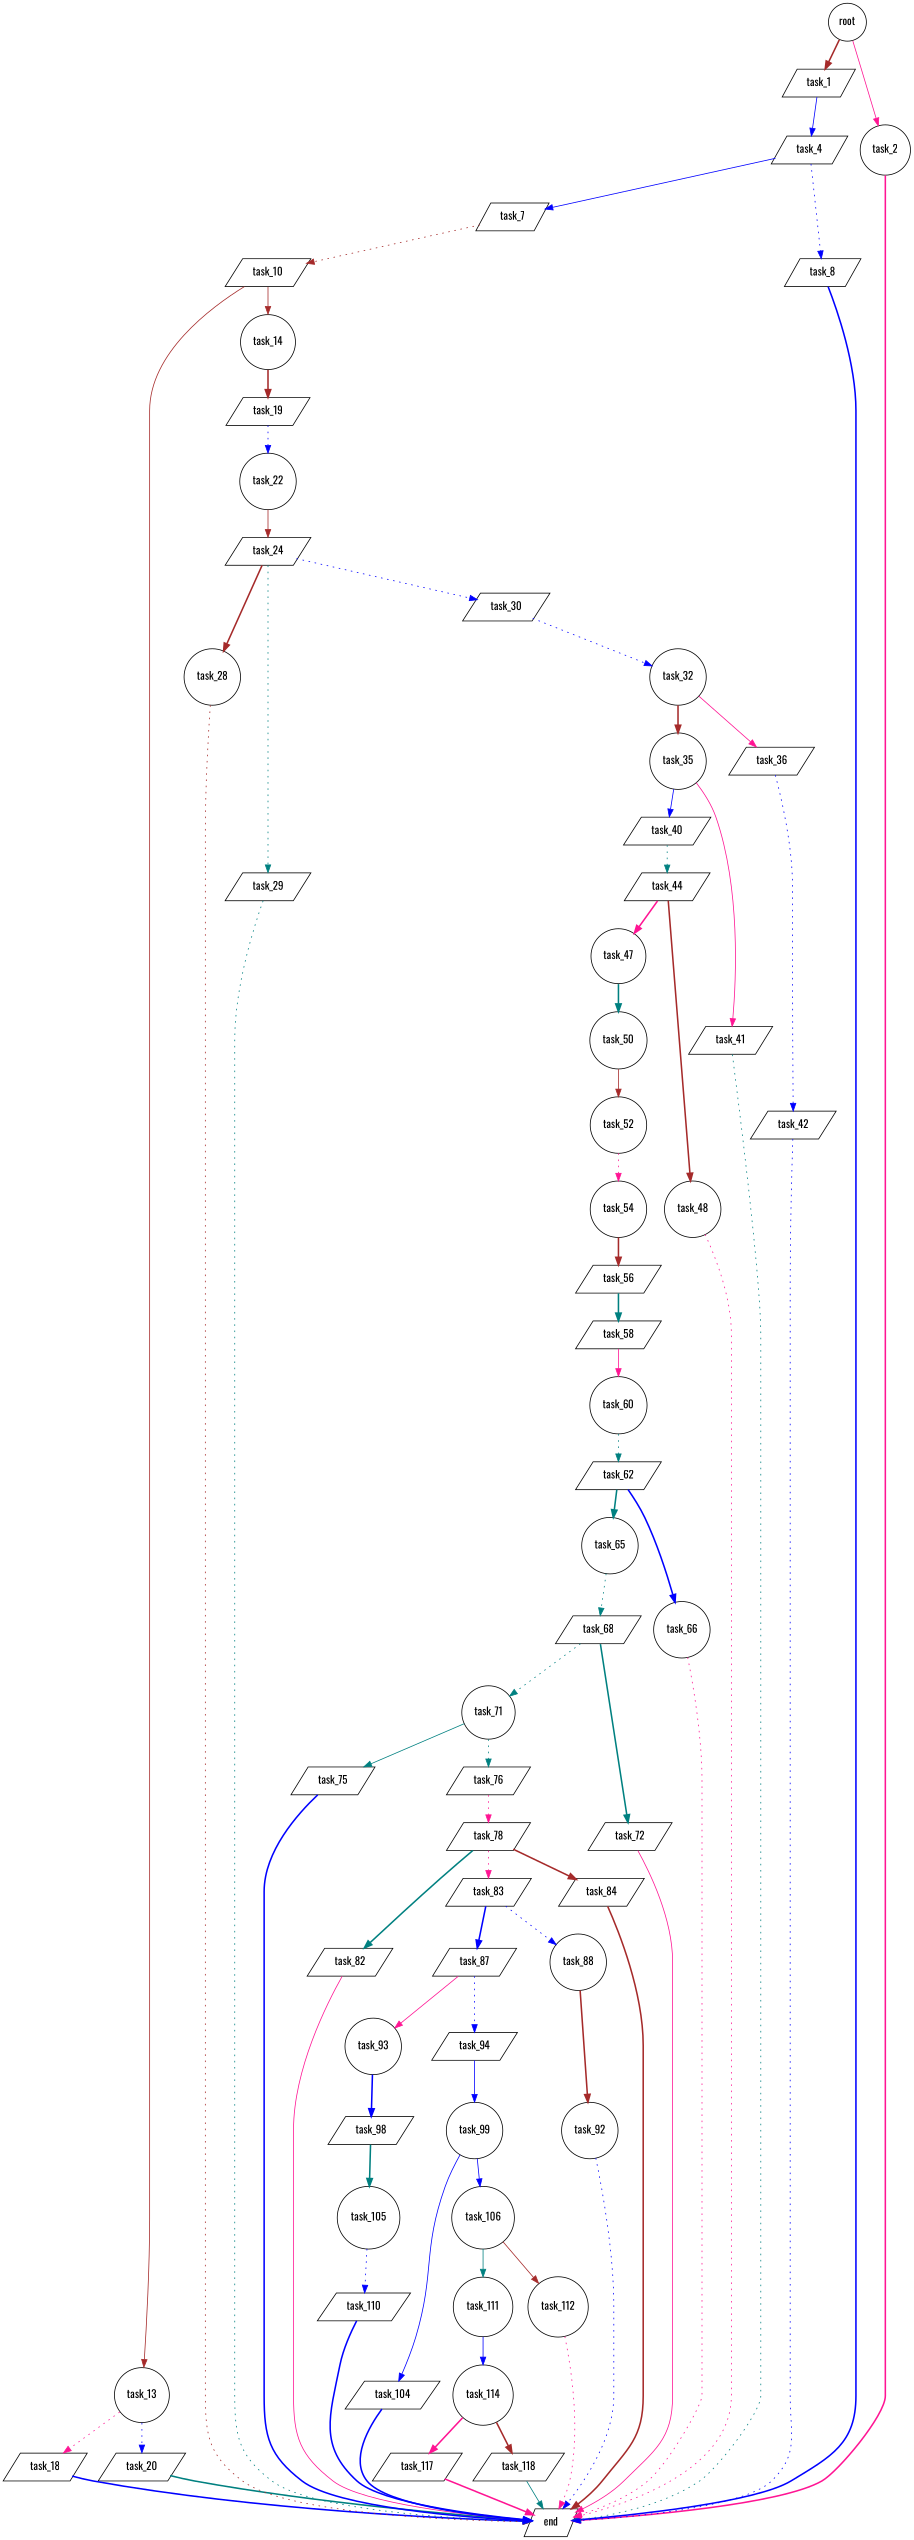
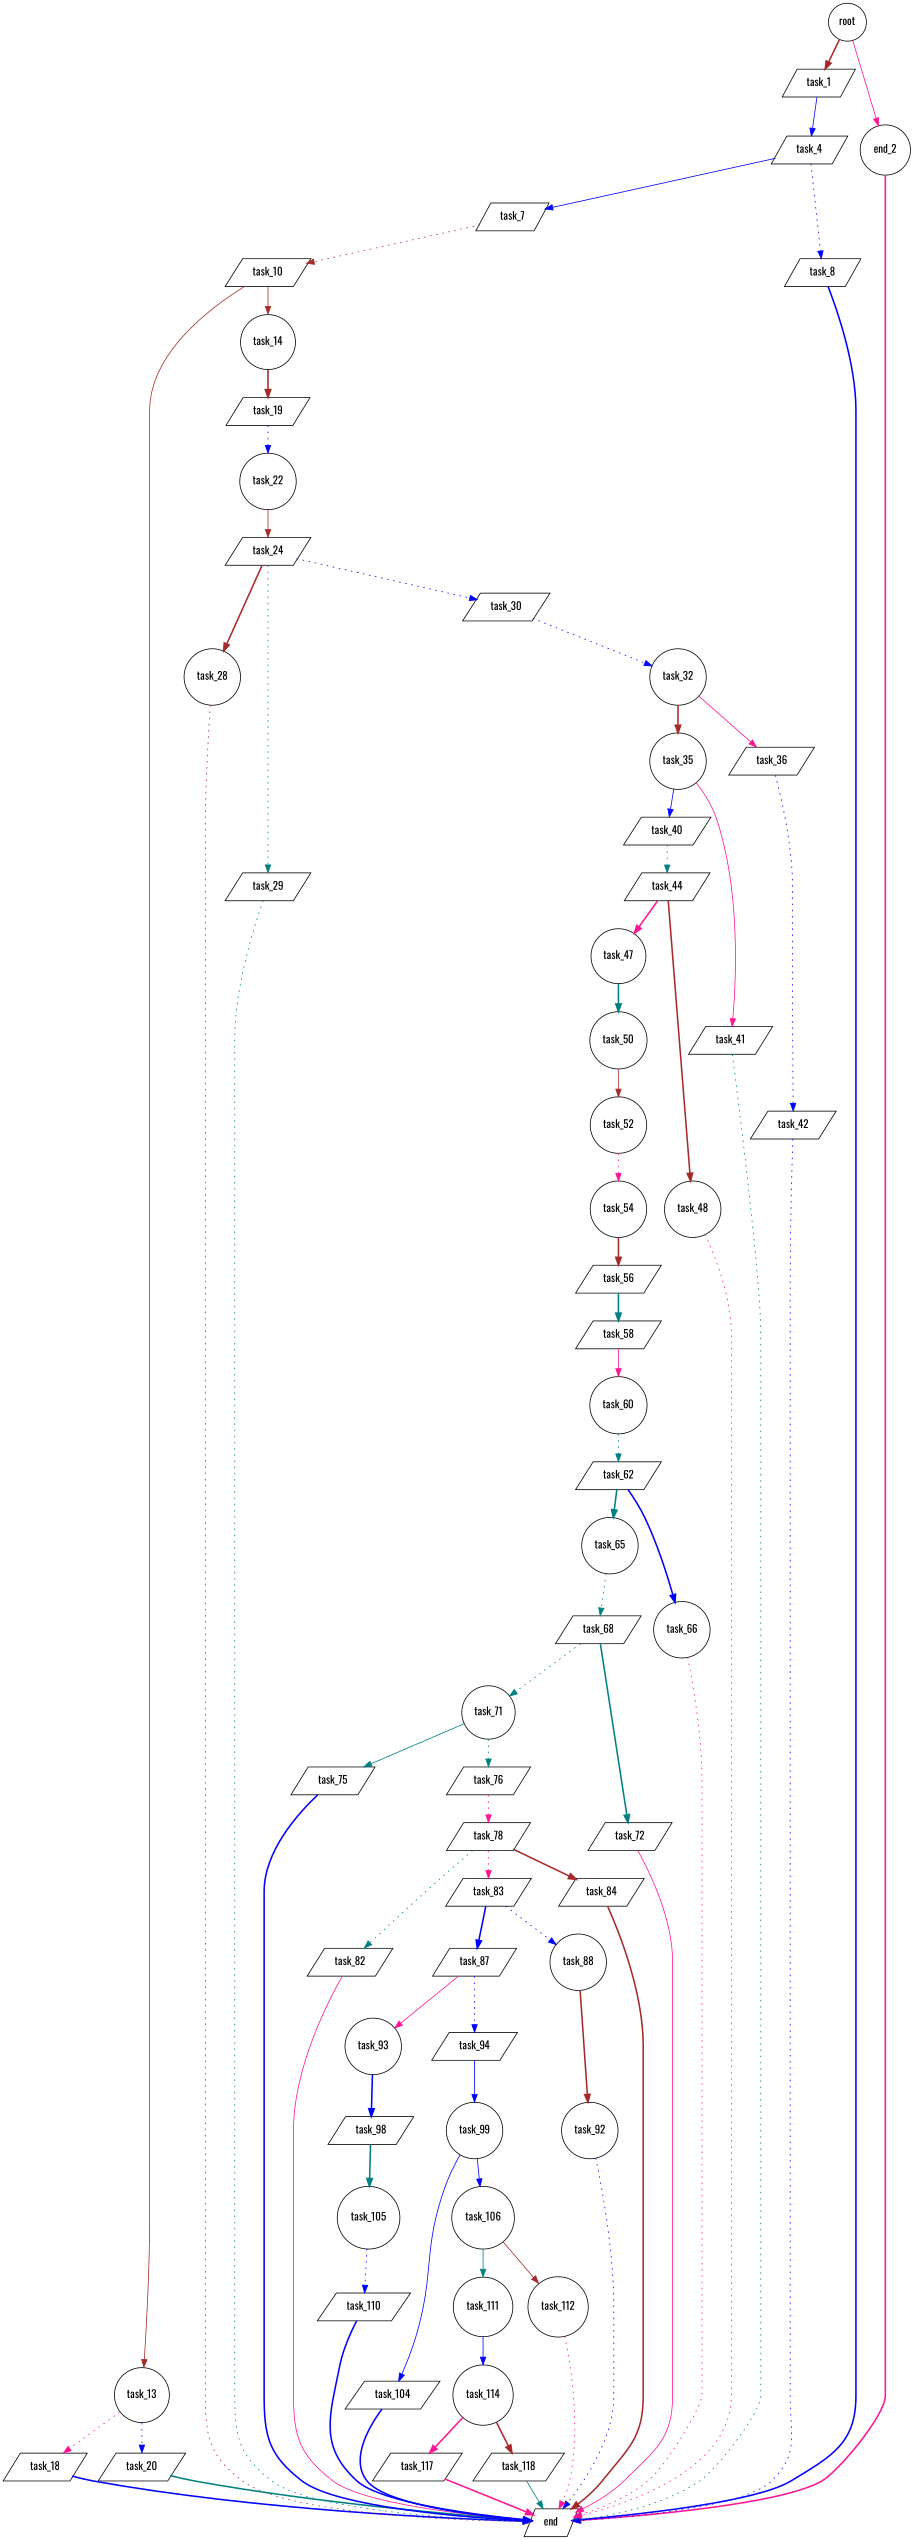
node "task_2": label "task_2" -> "end_2"
edge "task_78" -> "task_82": style bold -> dotted
